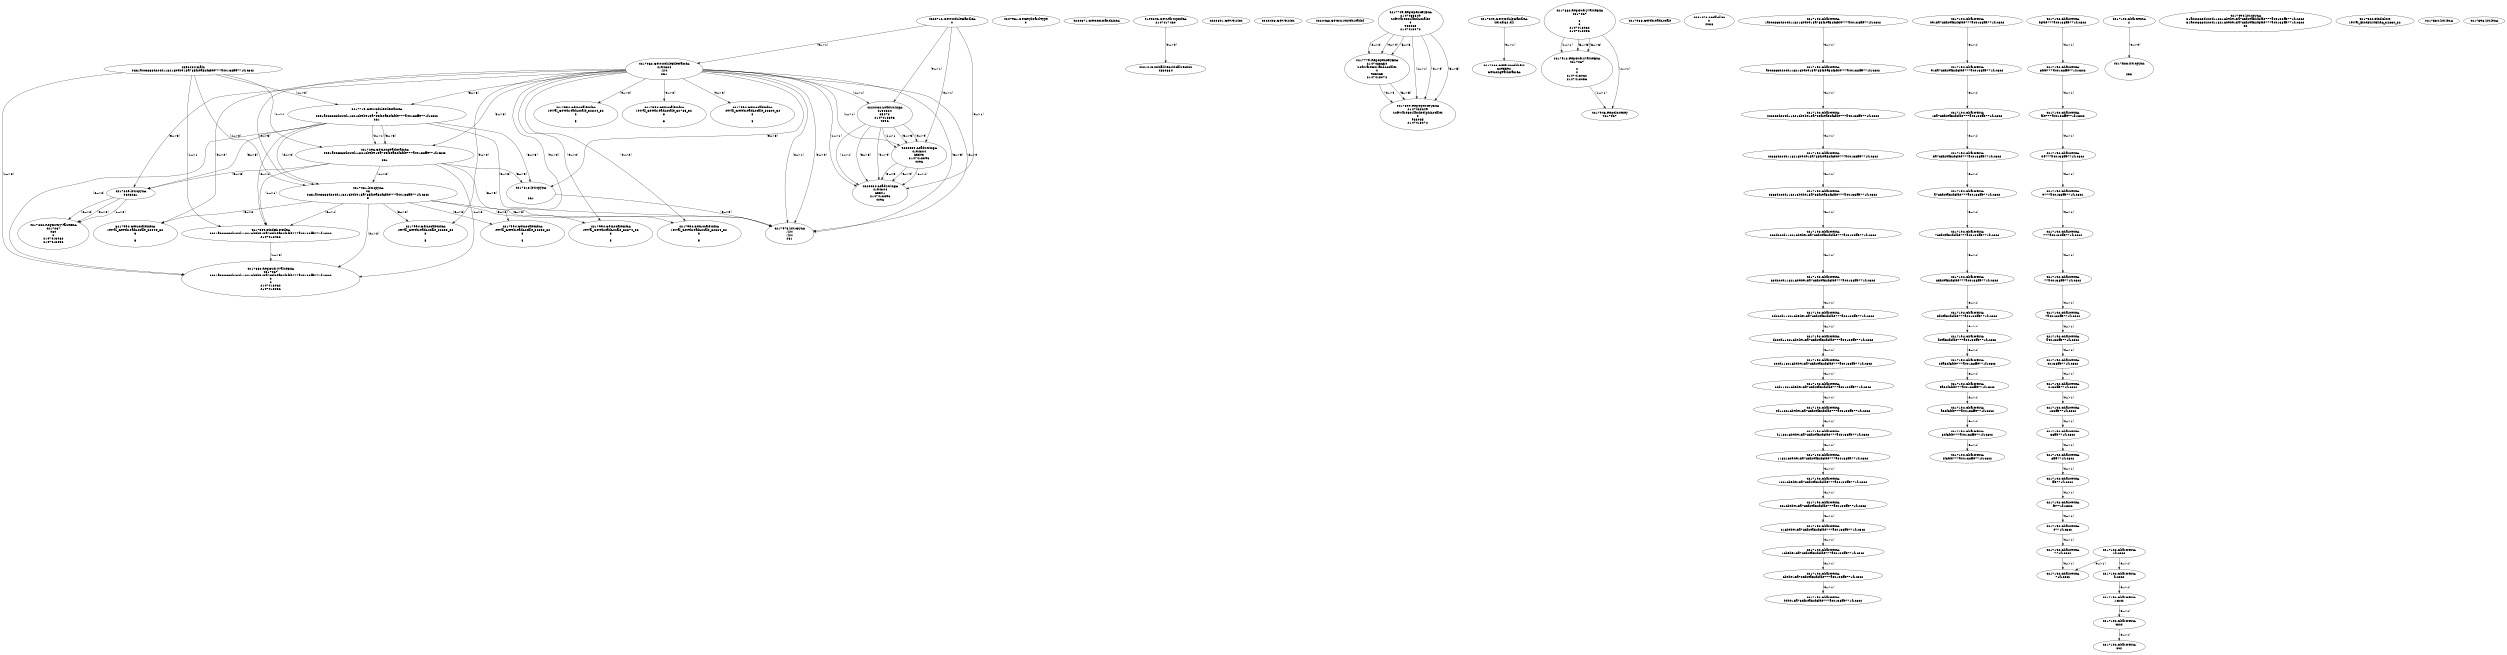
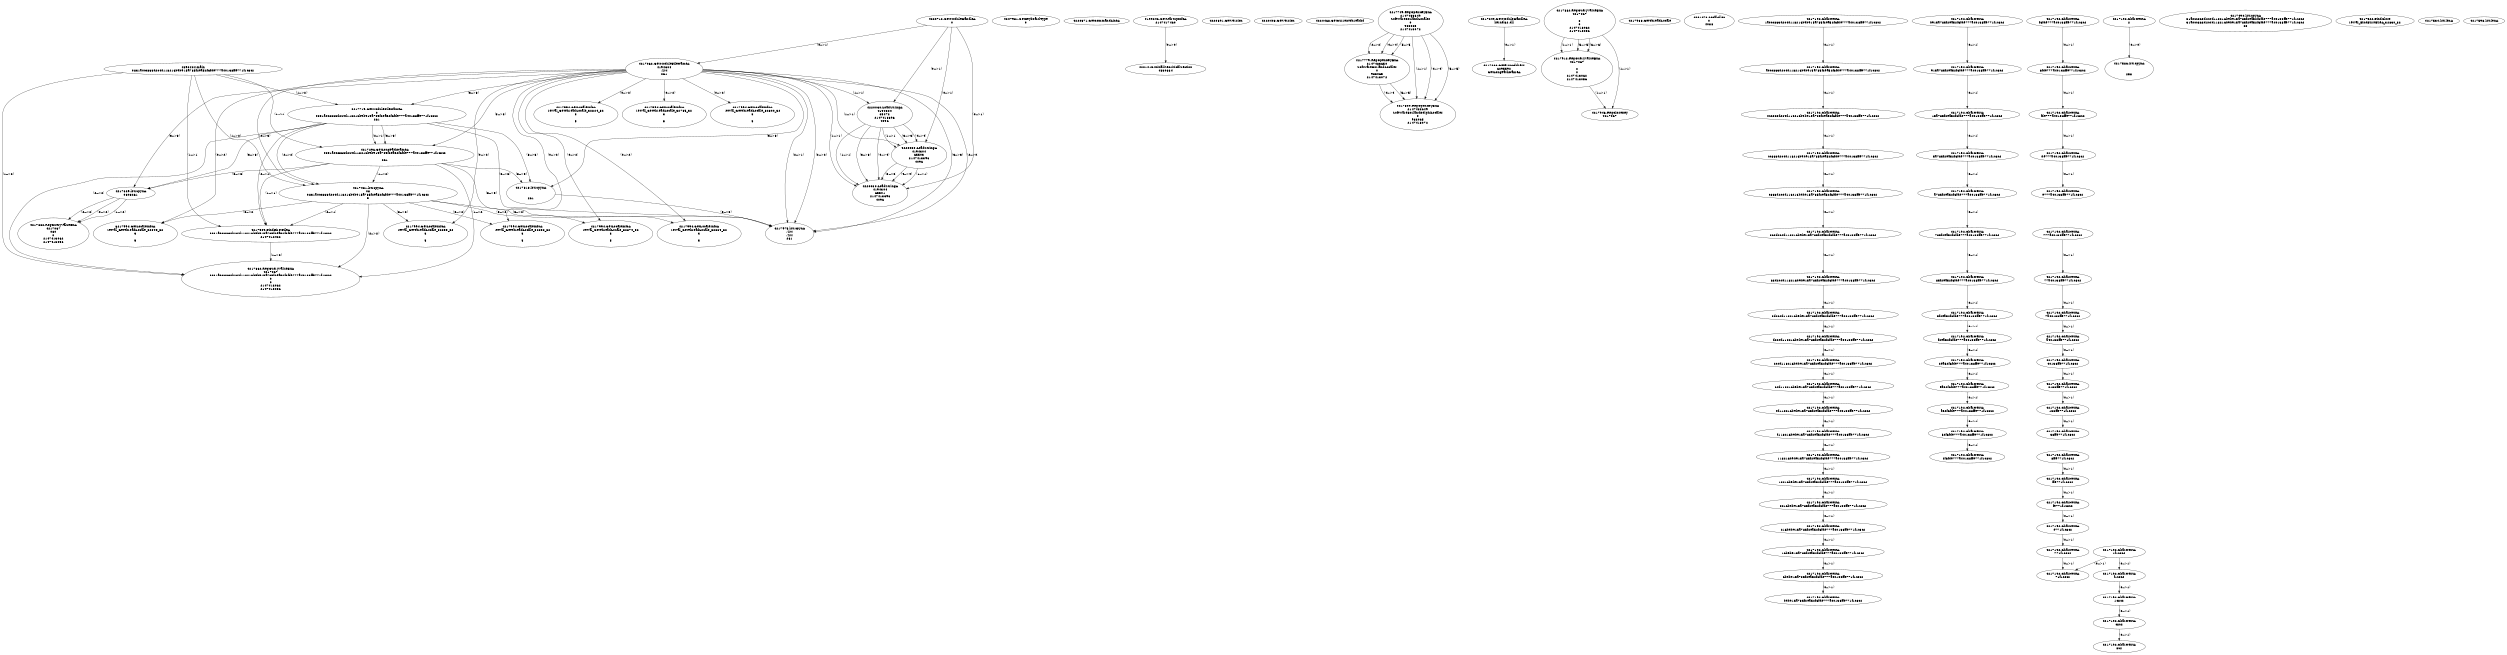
edge "4217192.CharNextA e777a40138ffe771f1c8c2" -> "4217192.CharNextA 777a40138ffe771f1c8c2": removed, label "(0-->1)"
edge "4217192.CharNextA 38ffe771f1c8c2" -> "4217192.CharNextA 8ffe771f1c8c2": removed, label "(0-->1)"
